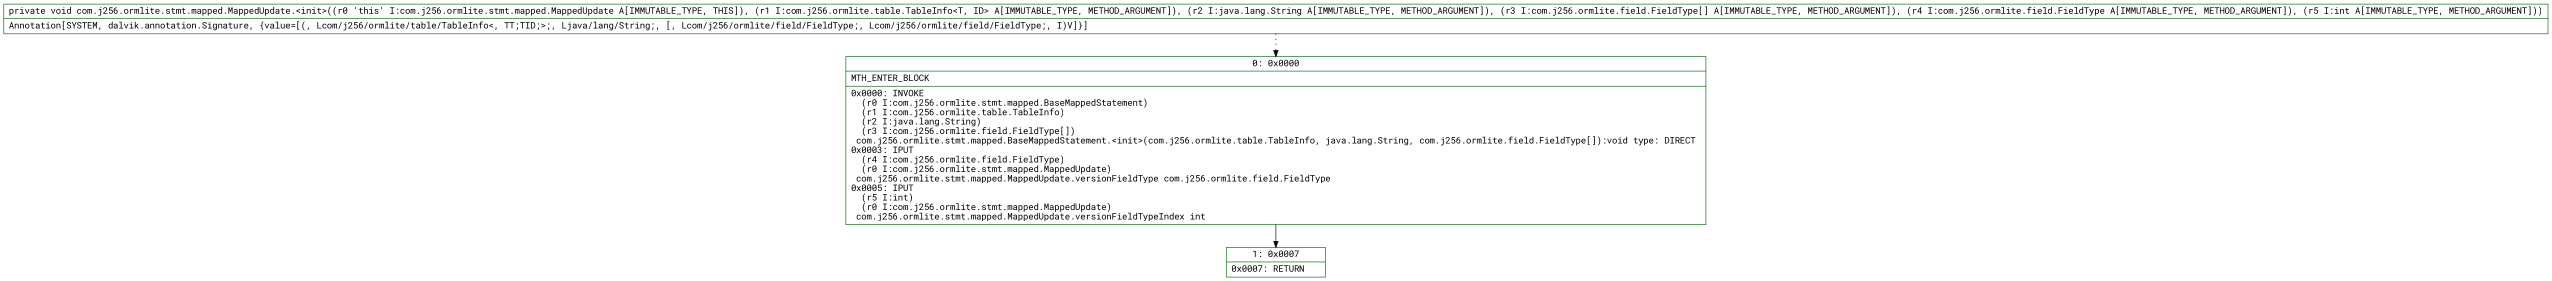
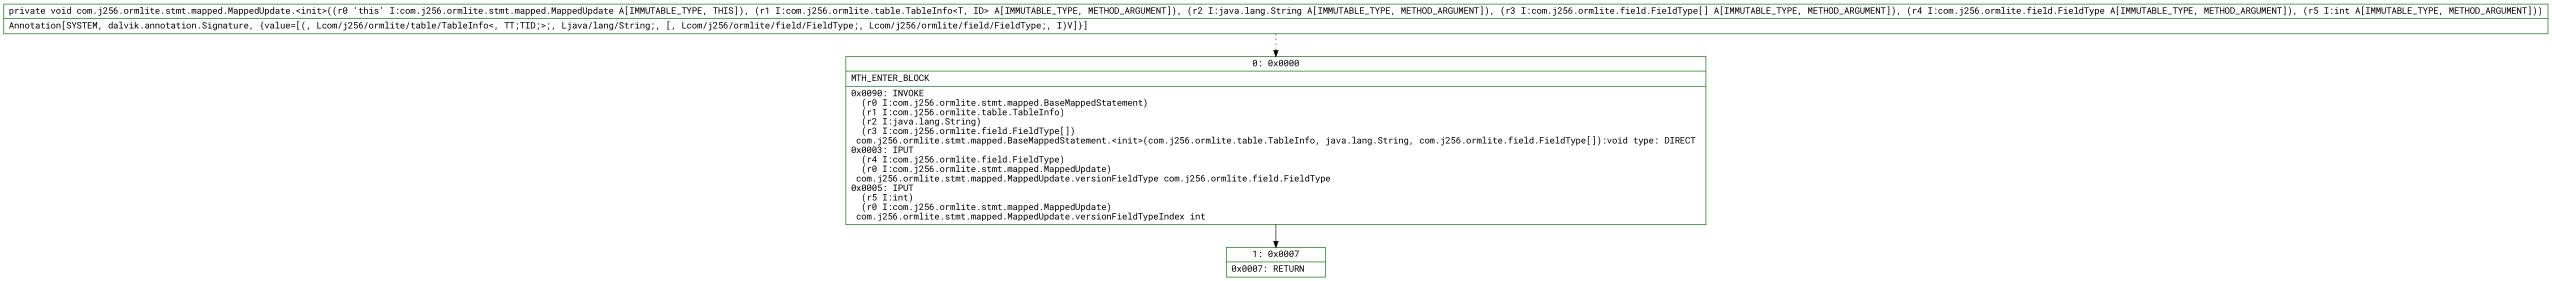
node "0: 0x0000": text "0x0000: INVOKE" -> "0x0090: INVOKE"
